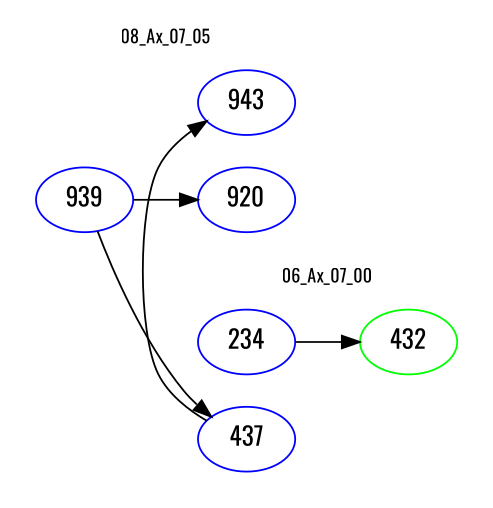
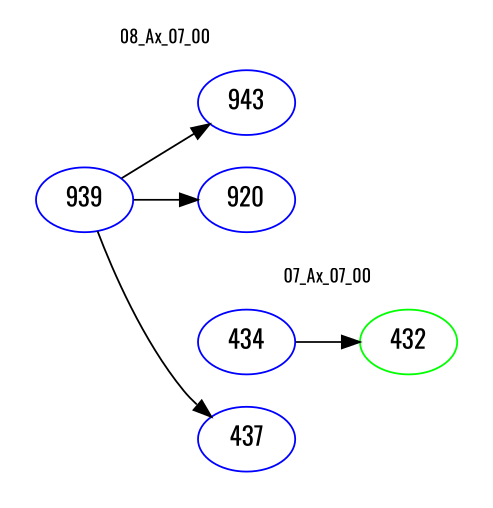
cluster "08_Ax_07_05": label "08_Ax_07_05" -> "08_Ax_07_00"
cluster "06_Ax_07_00": label "06_Ax_07_00" -> "07_Ax_07_00"
edge "437" -> "943": now "939" -> "943"
node "234": label "234" -> "434"
